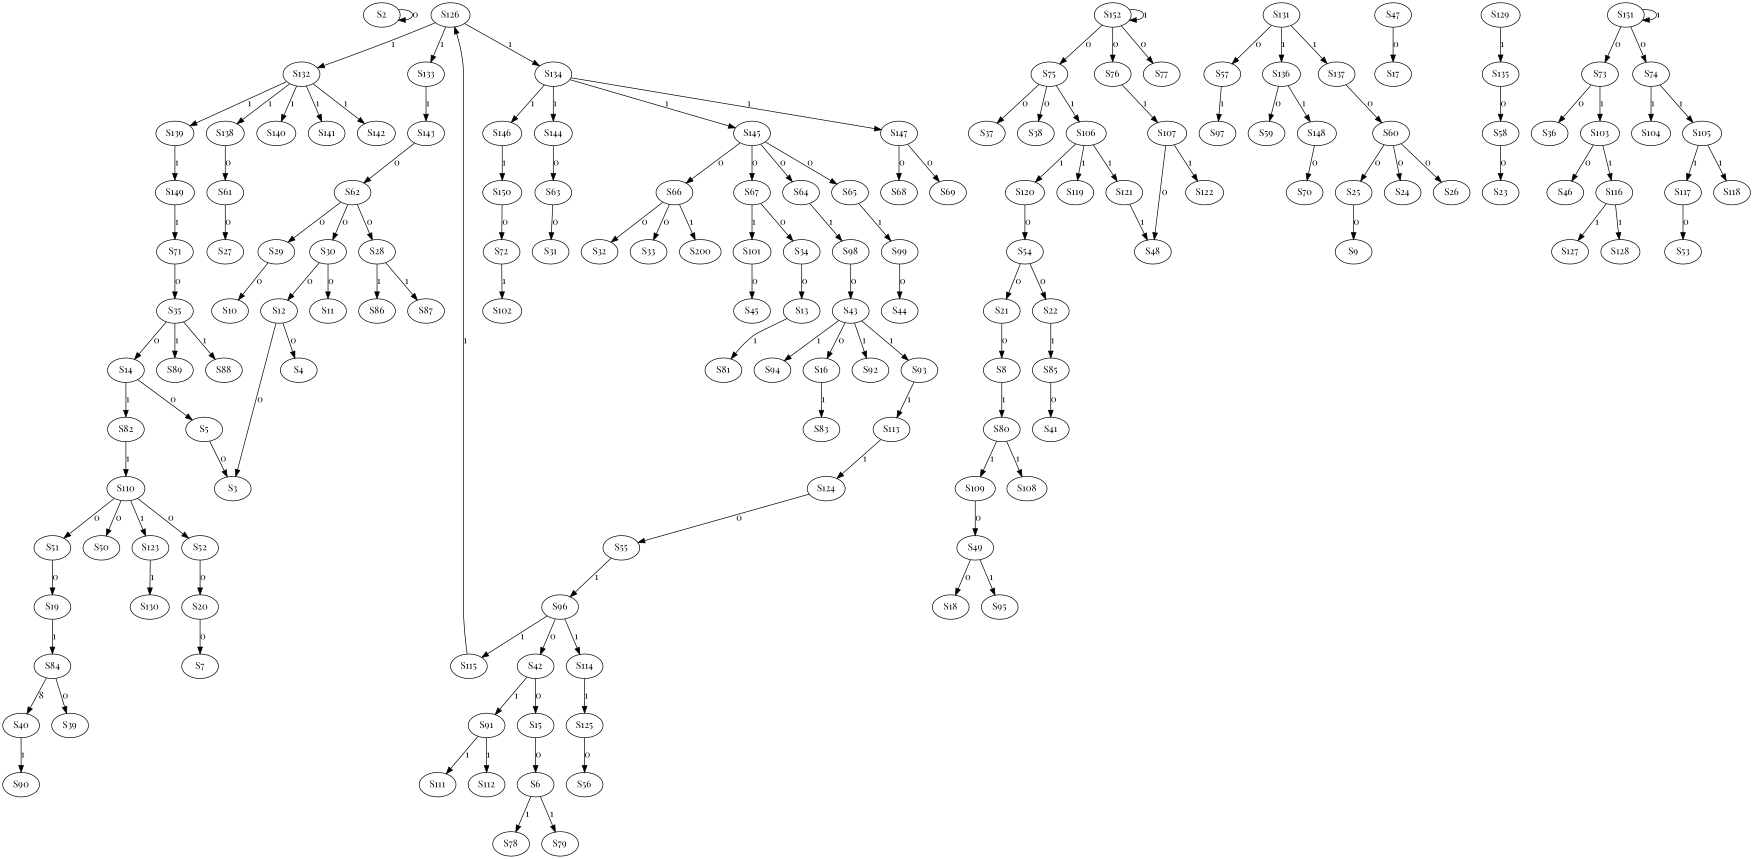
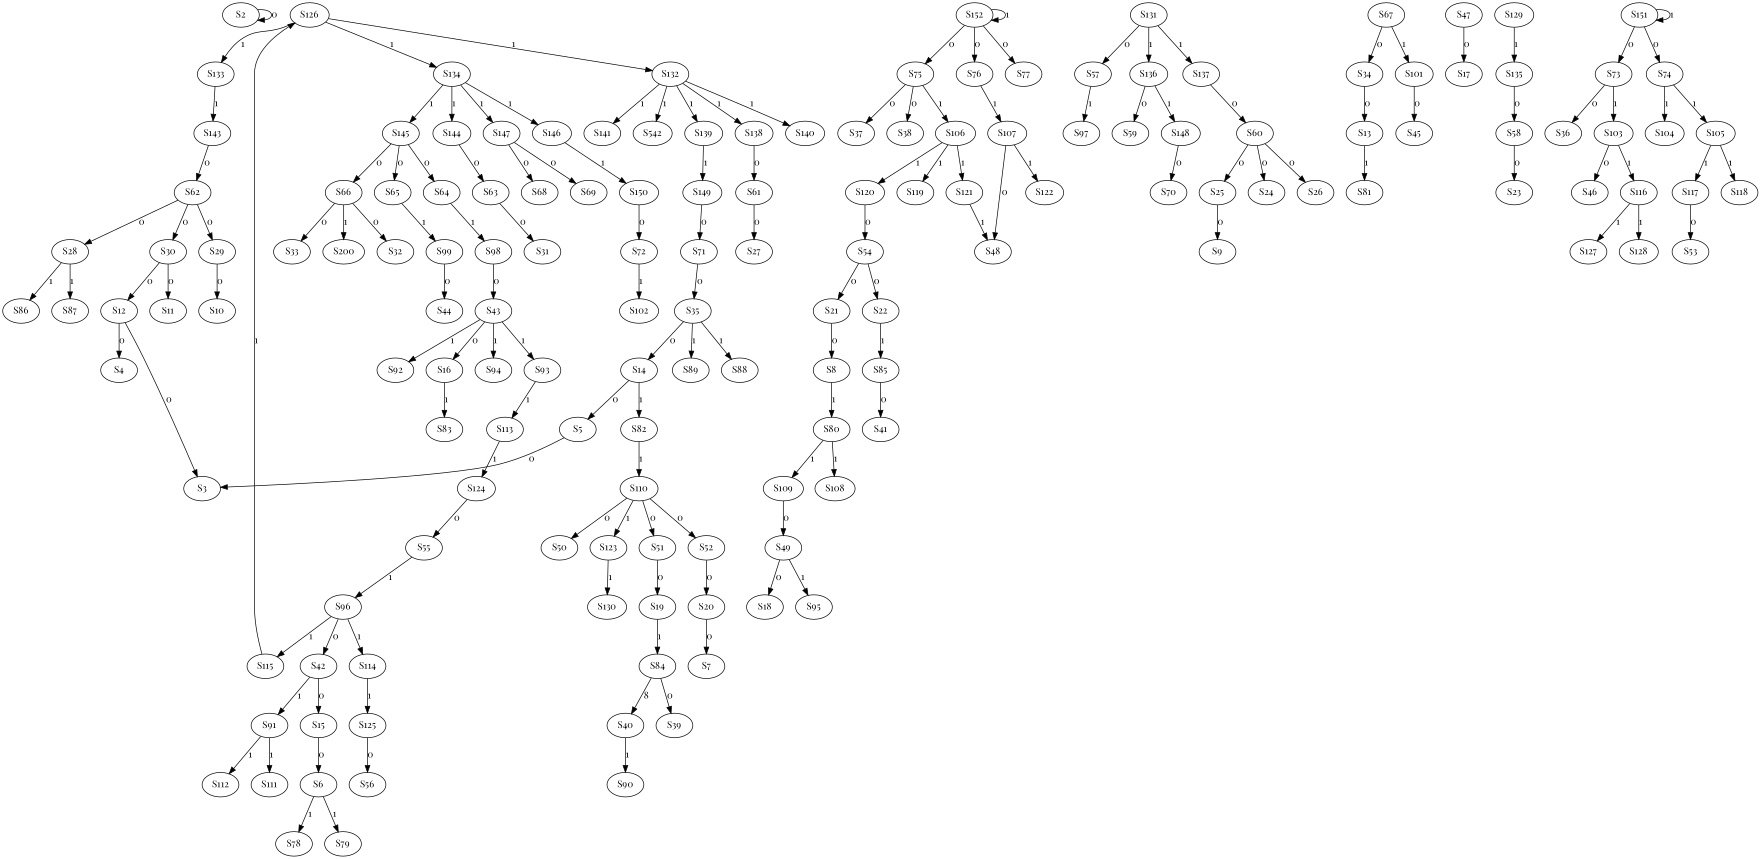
node "S142": label "S142" -> "S542"
edge "S145" -> "S67": removed, label "0"
edge "S149" -> "S71": label "1" -> "0"
